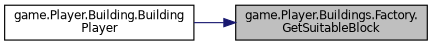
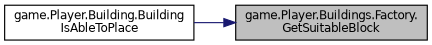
node "game.Player.Building.Building Player": label "game.Player.Building.Building Player" -> "game.Player.Building.Building IsAbleToPlace"
